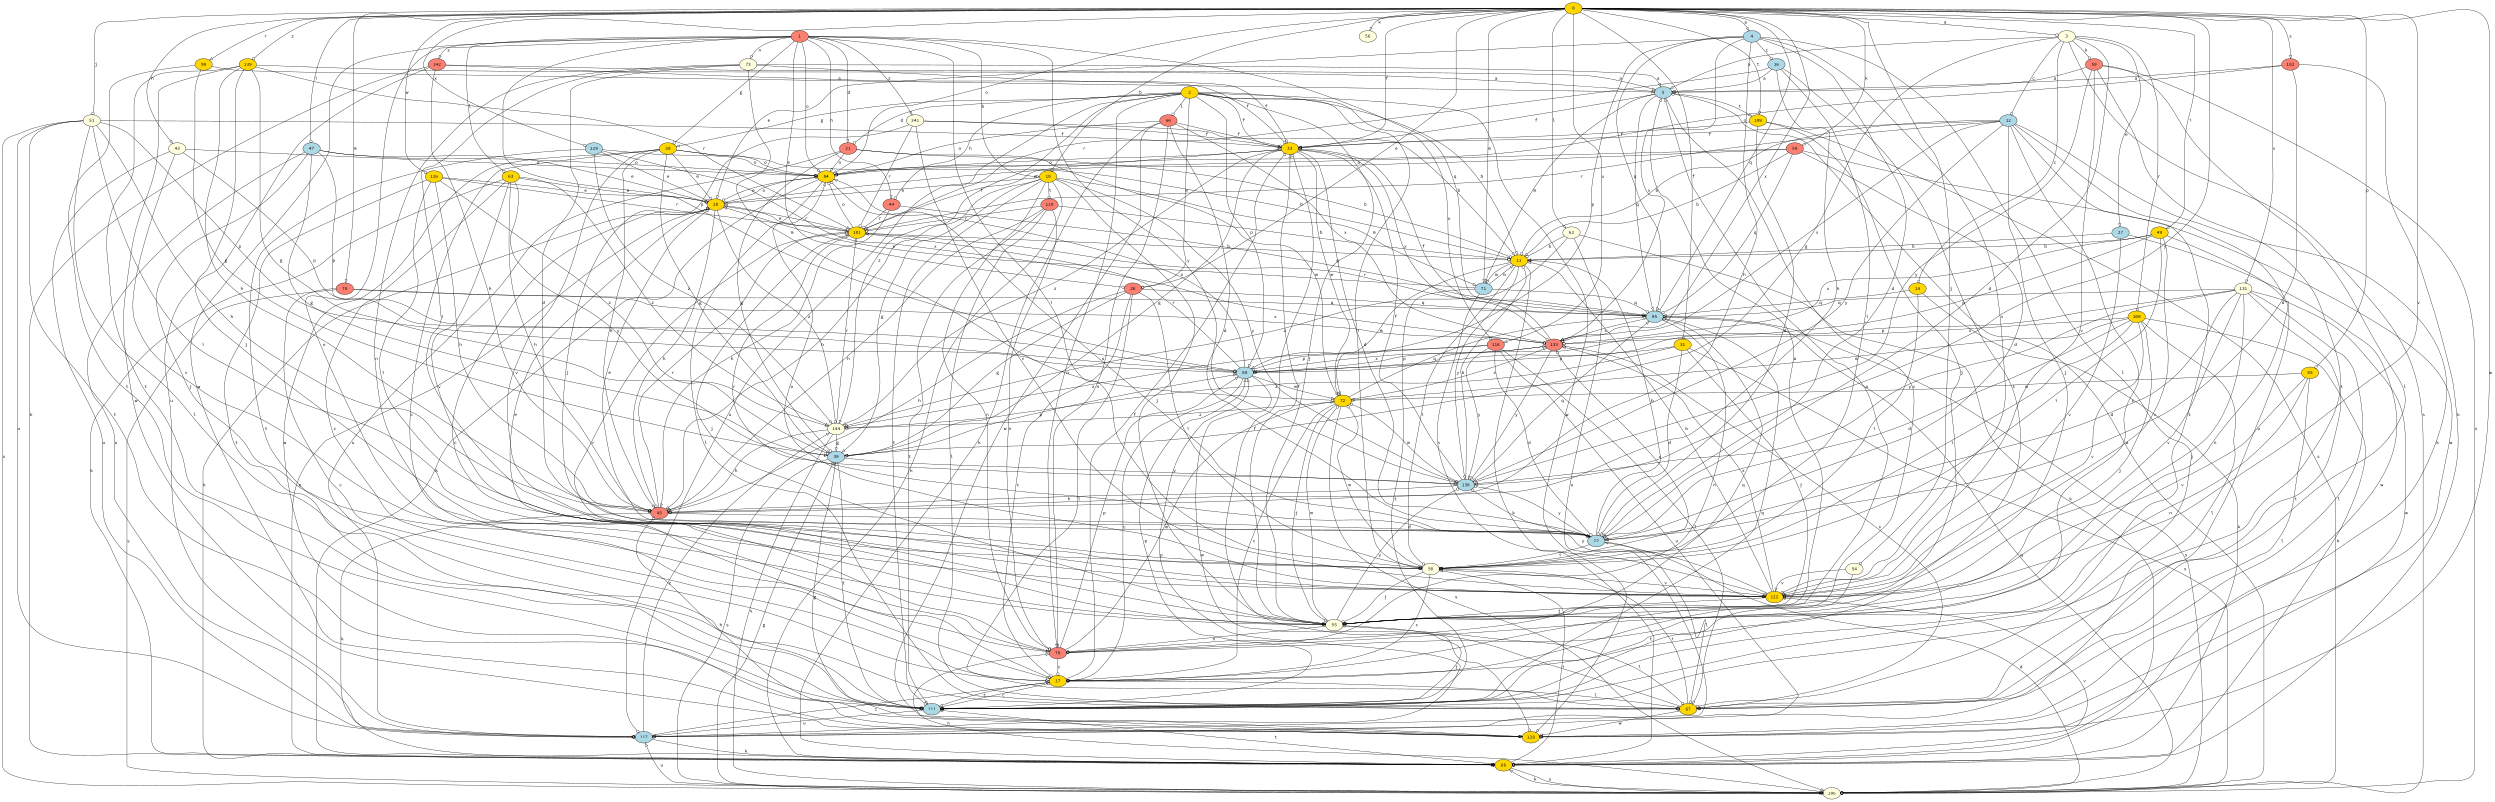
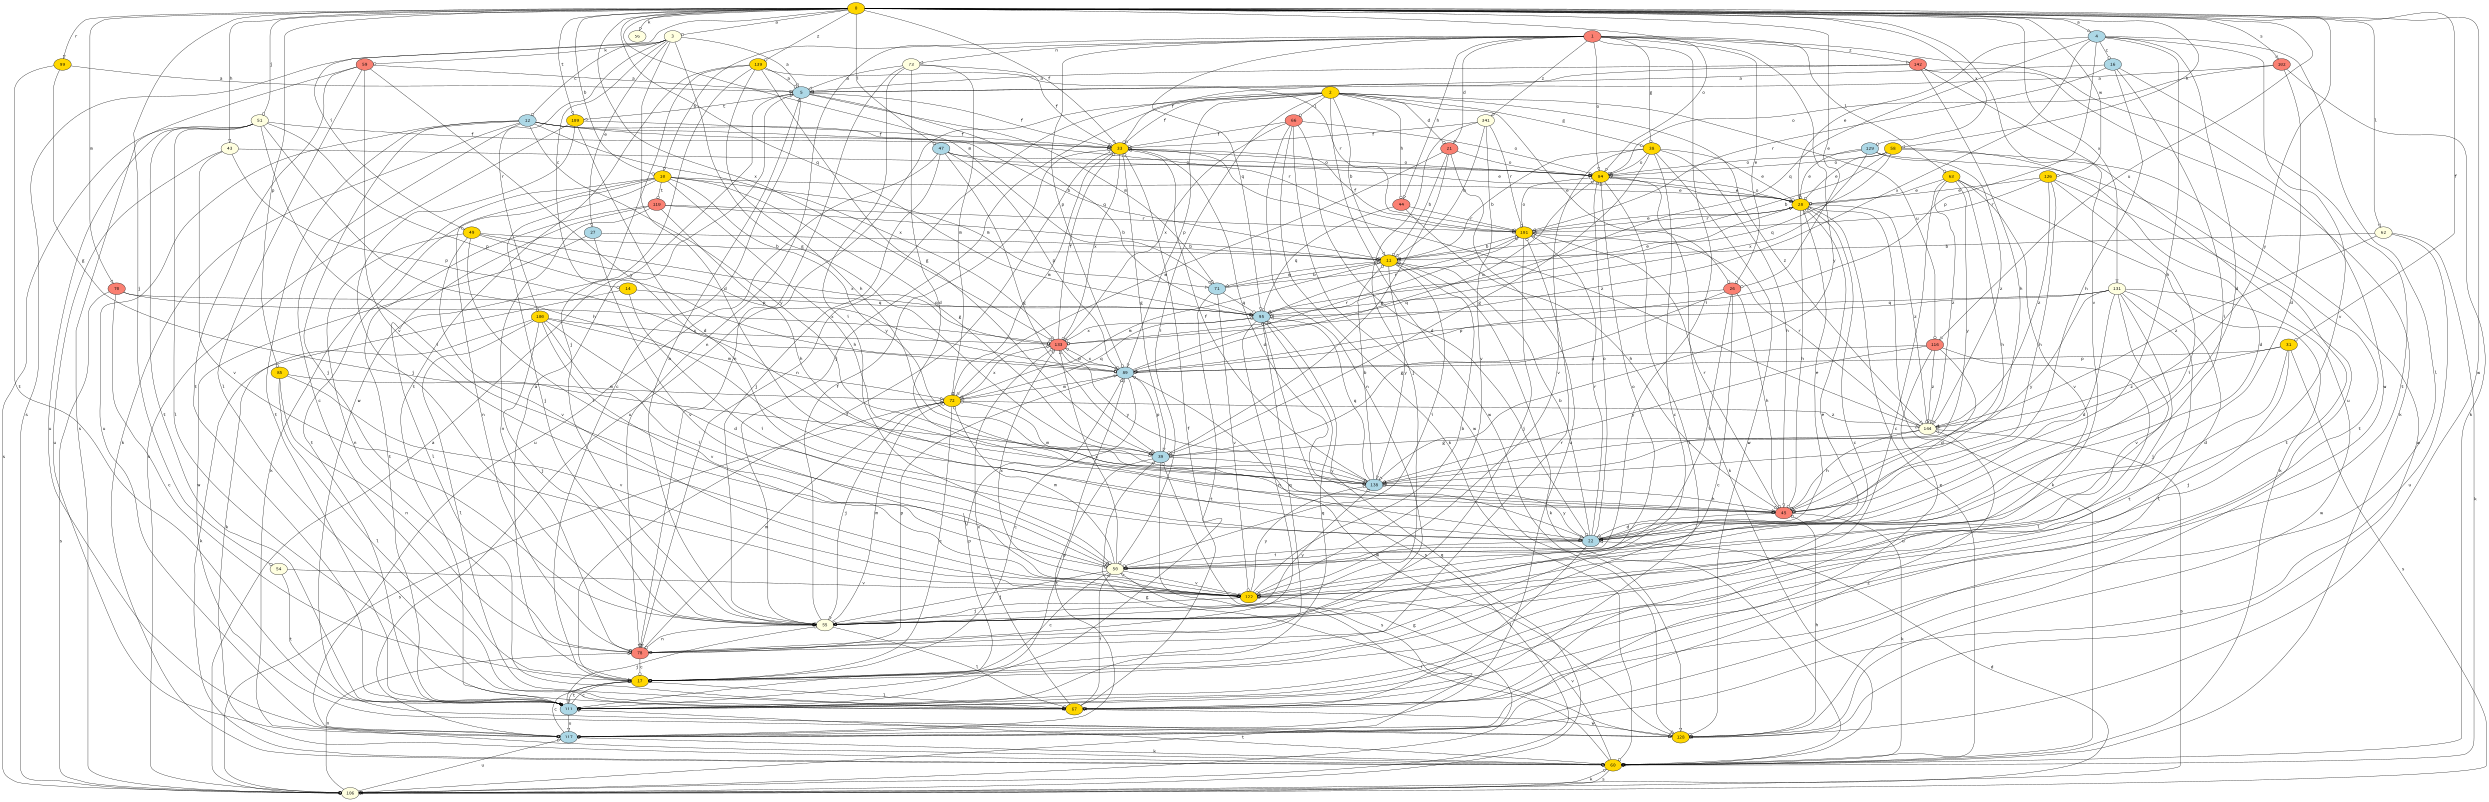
node "58": fillcolor salmon -> gold
edge "26" -> "67": removed, label "l"
